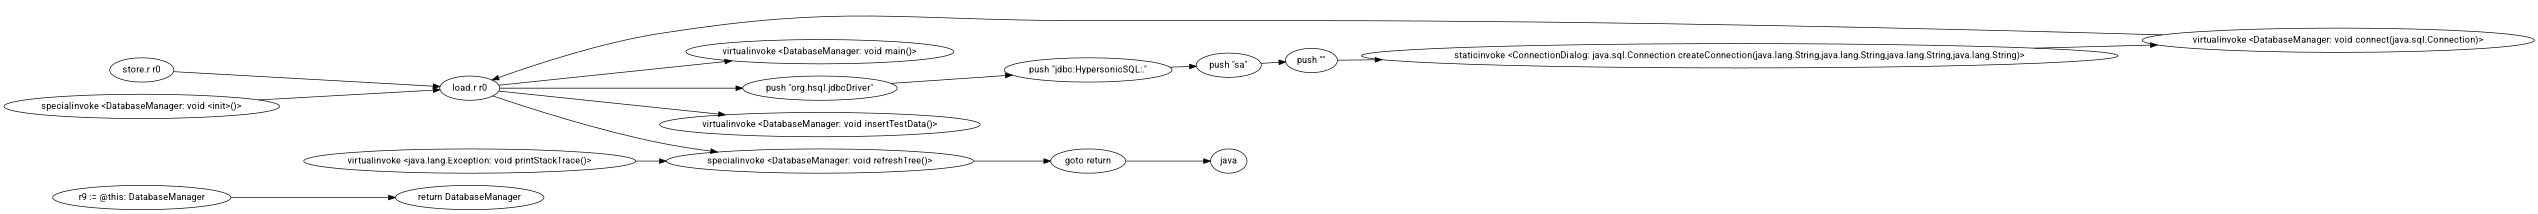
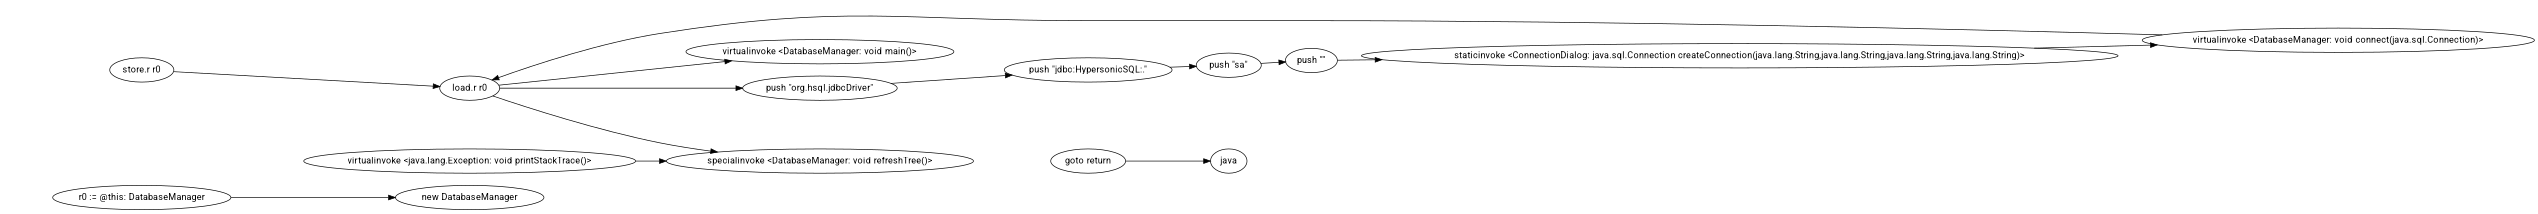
node "specialinvoke <DatabaseManager: void <init>()>": removed
node "virtualinvoke <DatabaseManager: void insertTestData()>": removed
edge "specialinvoke <DatabaseManager: void refreshTree()>" -> "goto return": removed
node "r9 := @this: DatabaseManager": label "r9 := @this: DatabaseManager" -> "r0 := @this: DatabaseManager"
node "return DatabaseManager": label "return DatabaseManager" -> "new DatabaseManager"
